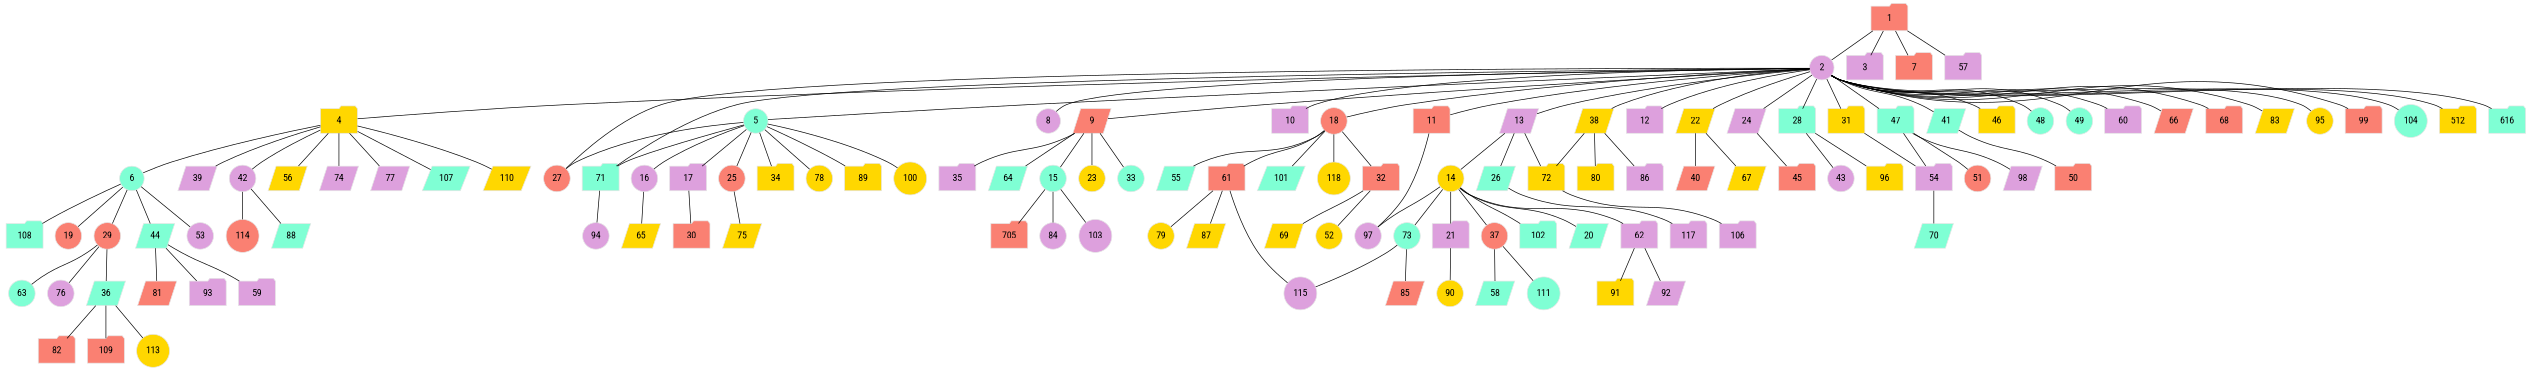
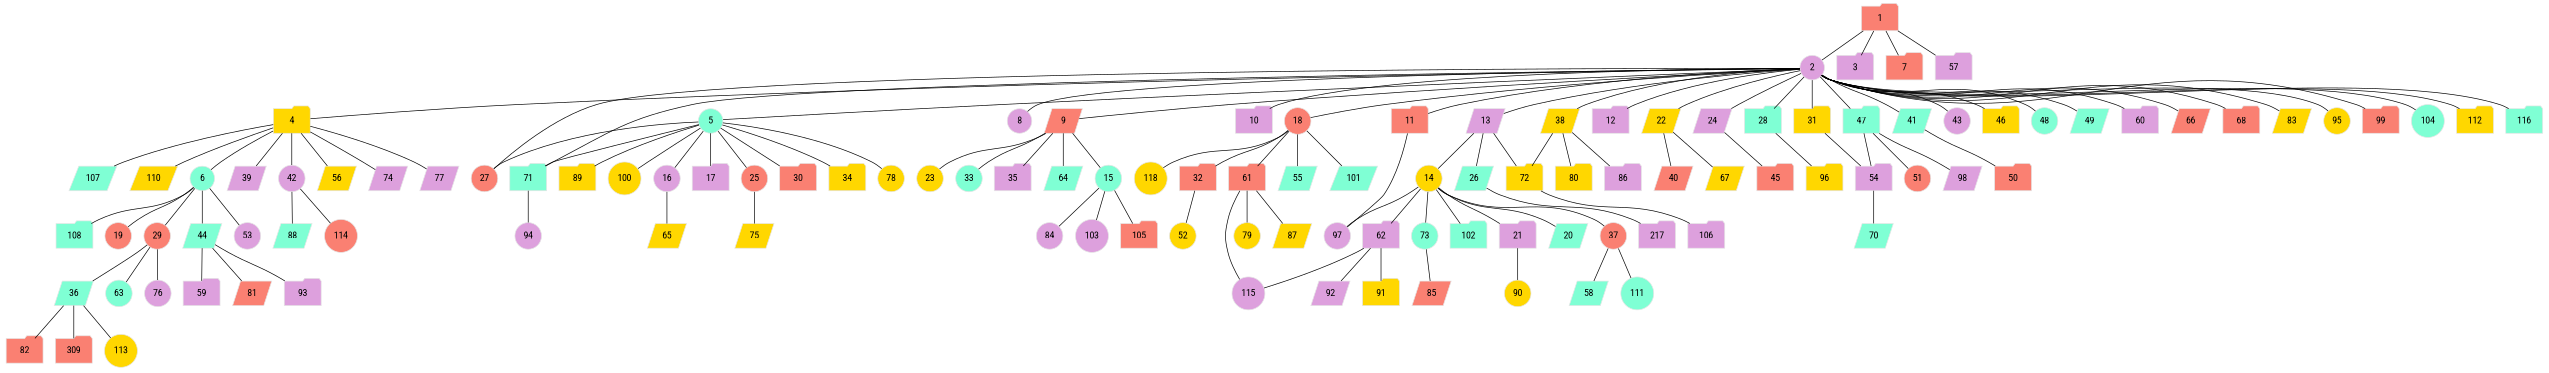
node "49": shape circle -> parallelogram
node "512": label "512" -> "112"
node "616": label "616" -> "116"
edge "28" -- "43": now "2" -- "43"
edge "17" -- "30": now "5" -- "30"
node "705": label "705" -> "105"
node "69": removed
node "117": label "117" -> "217"
edge "73" -- "115": now "62" -- "115"
node "109": label "109" -> "309"
